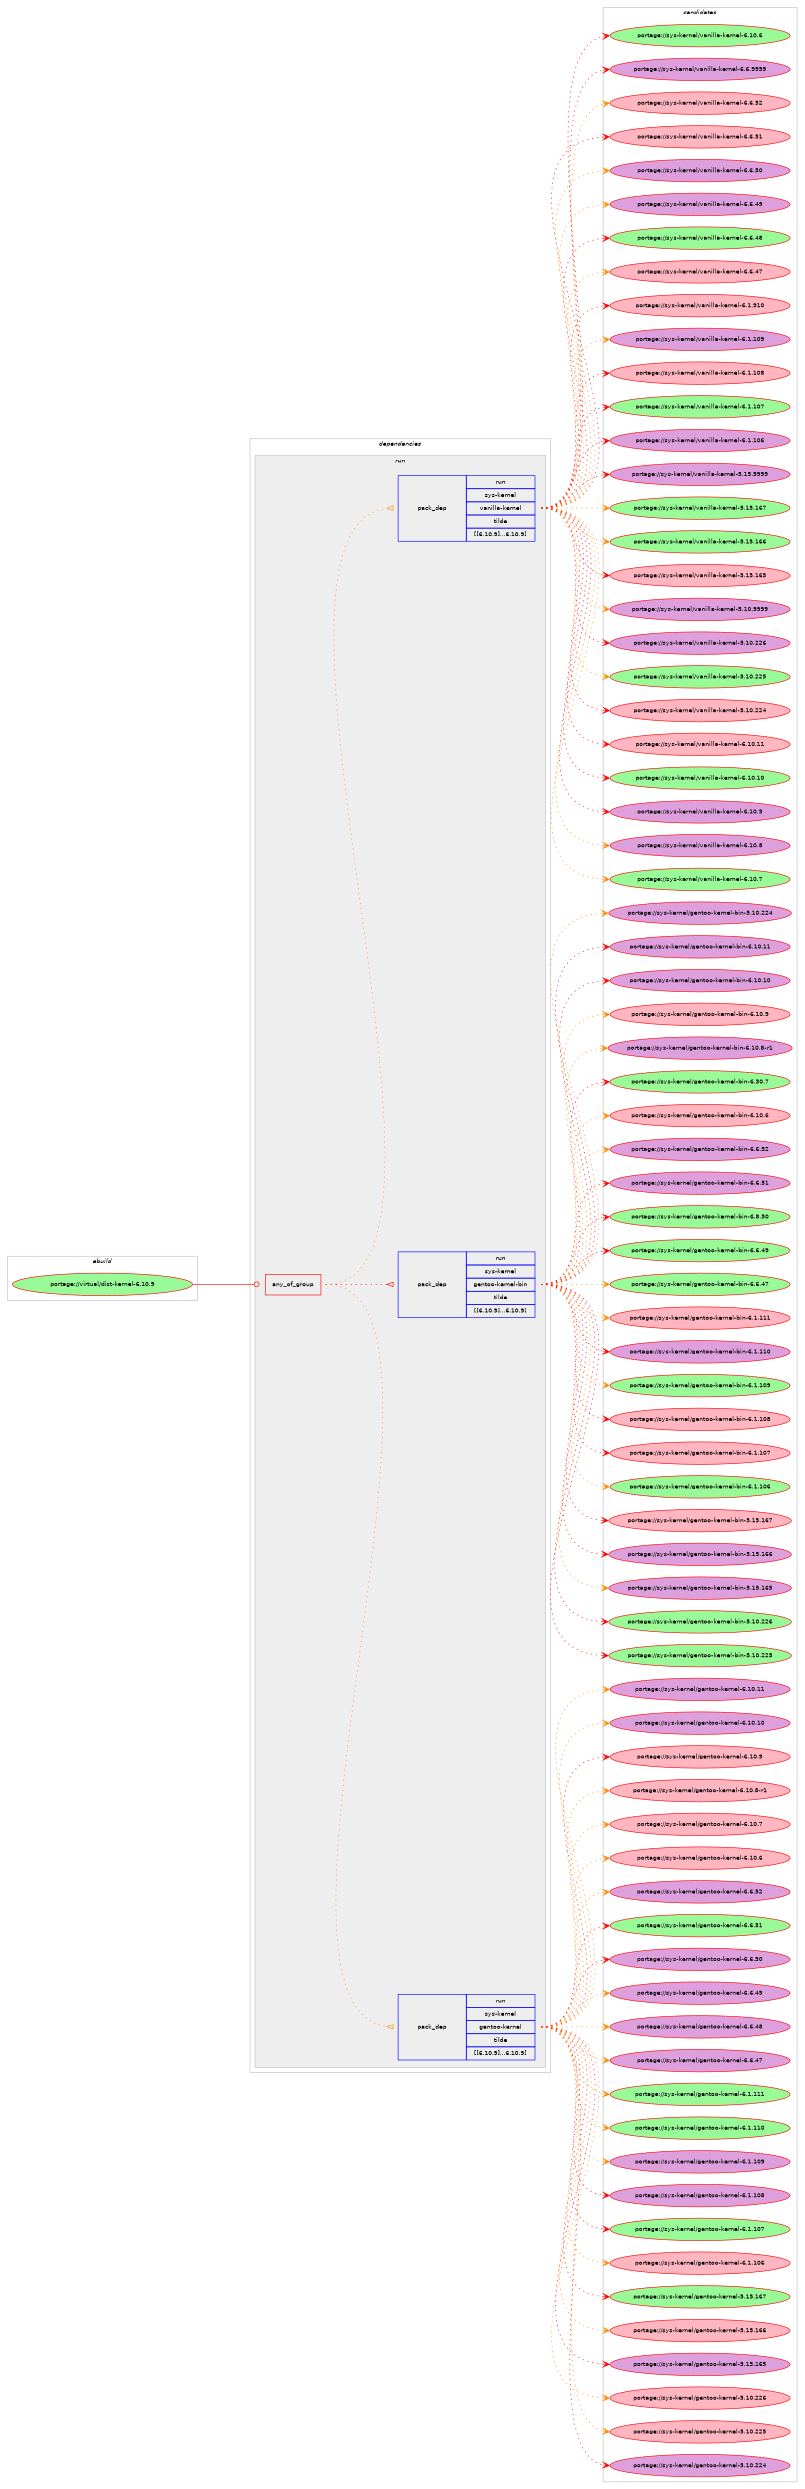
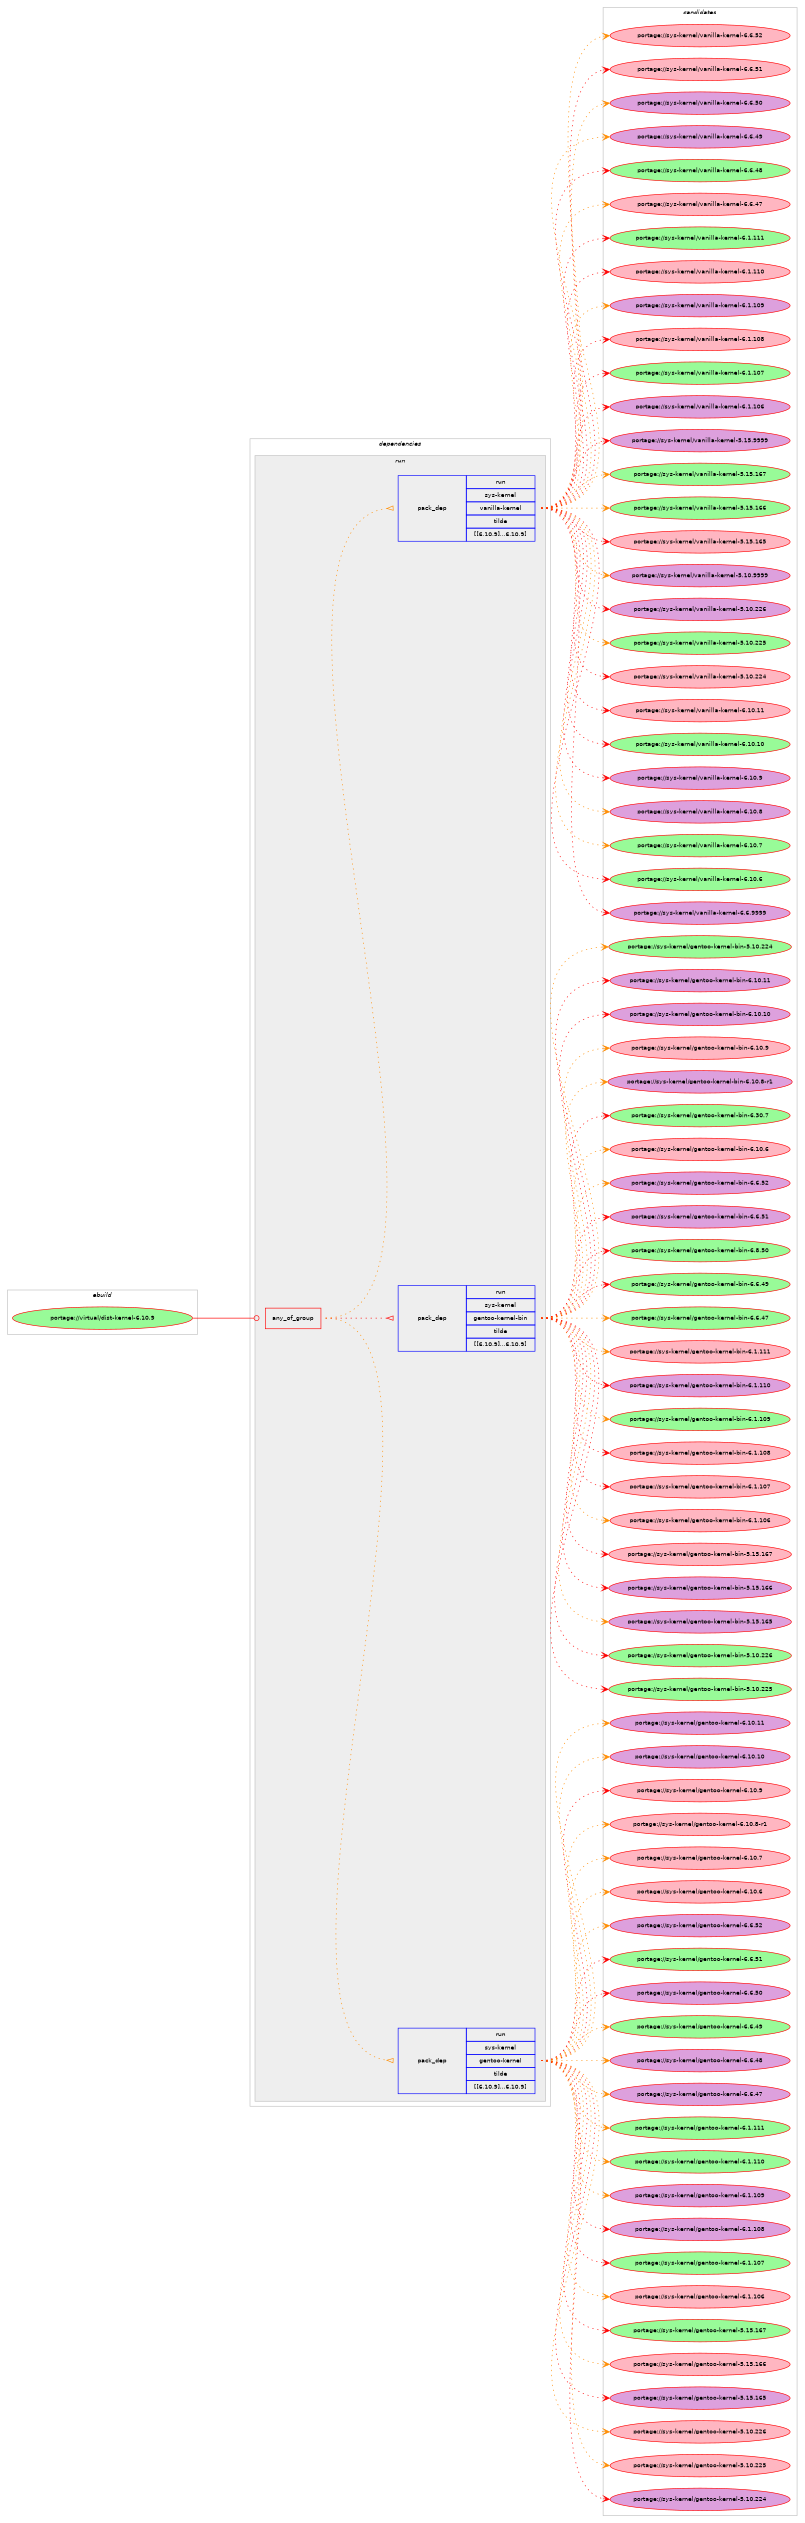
node "portage://sys-kernel/vanilla-kernel-6.1.111": added
node "portage://sys-kernel/vanilla-kernel-6.1.910": label "portage://sys-kernel/vanilla-kernel-6.1.910" -> "portage://sys-kernel/vanilla-kernel-6.1.110"
node "portage://sys-kernel/gentoo-kernel-bin-5.10.224": fillcolor plum -> palegreen
node "portage://sys-kernel/gentoo-kernel-bin-6.1.106": fillcolor palegreen -> lightpink
node "portage://sys-kernel/gentoo-kernel-6.6.49": fillcolor plum -> palegreen
